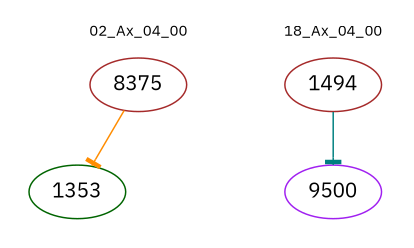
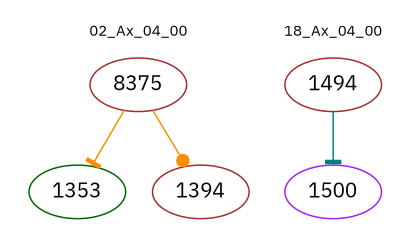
node "1394": added
node "9500": label "9500" -> "1500"
